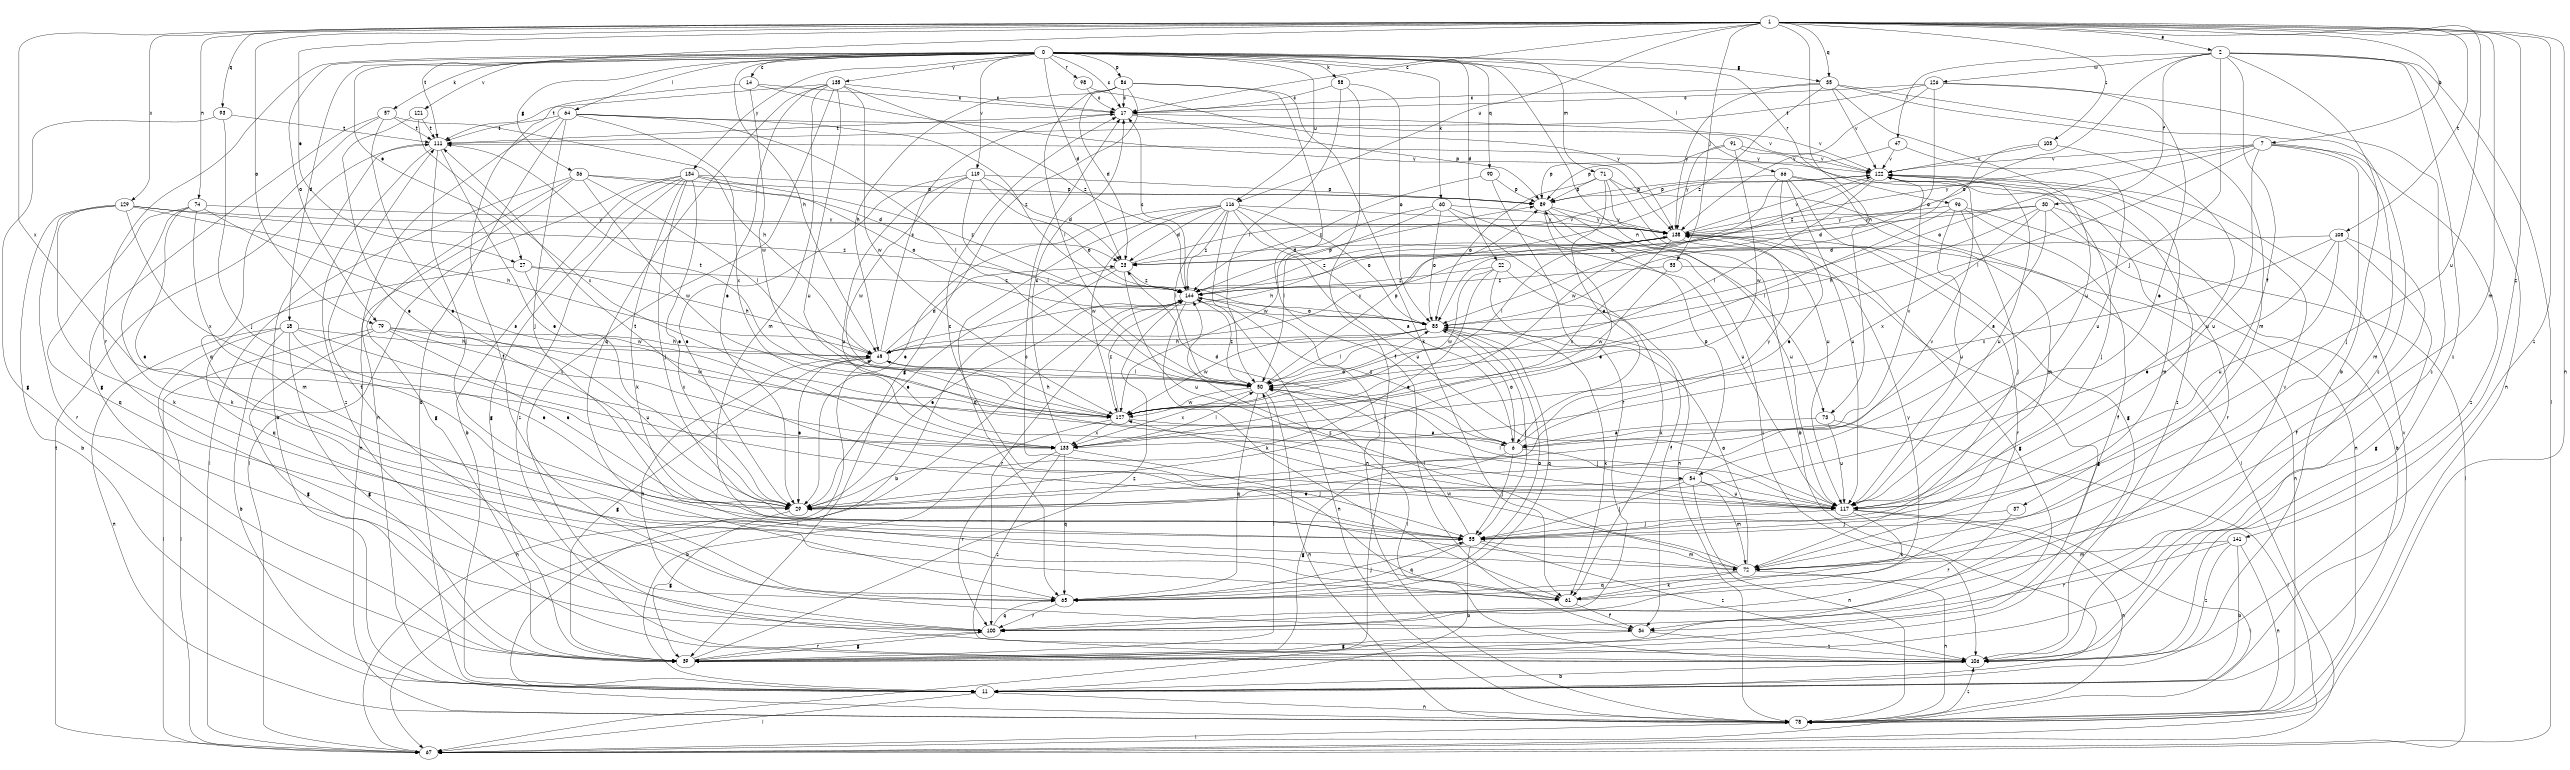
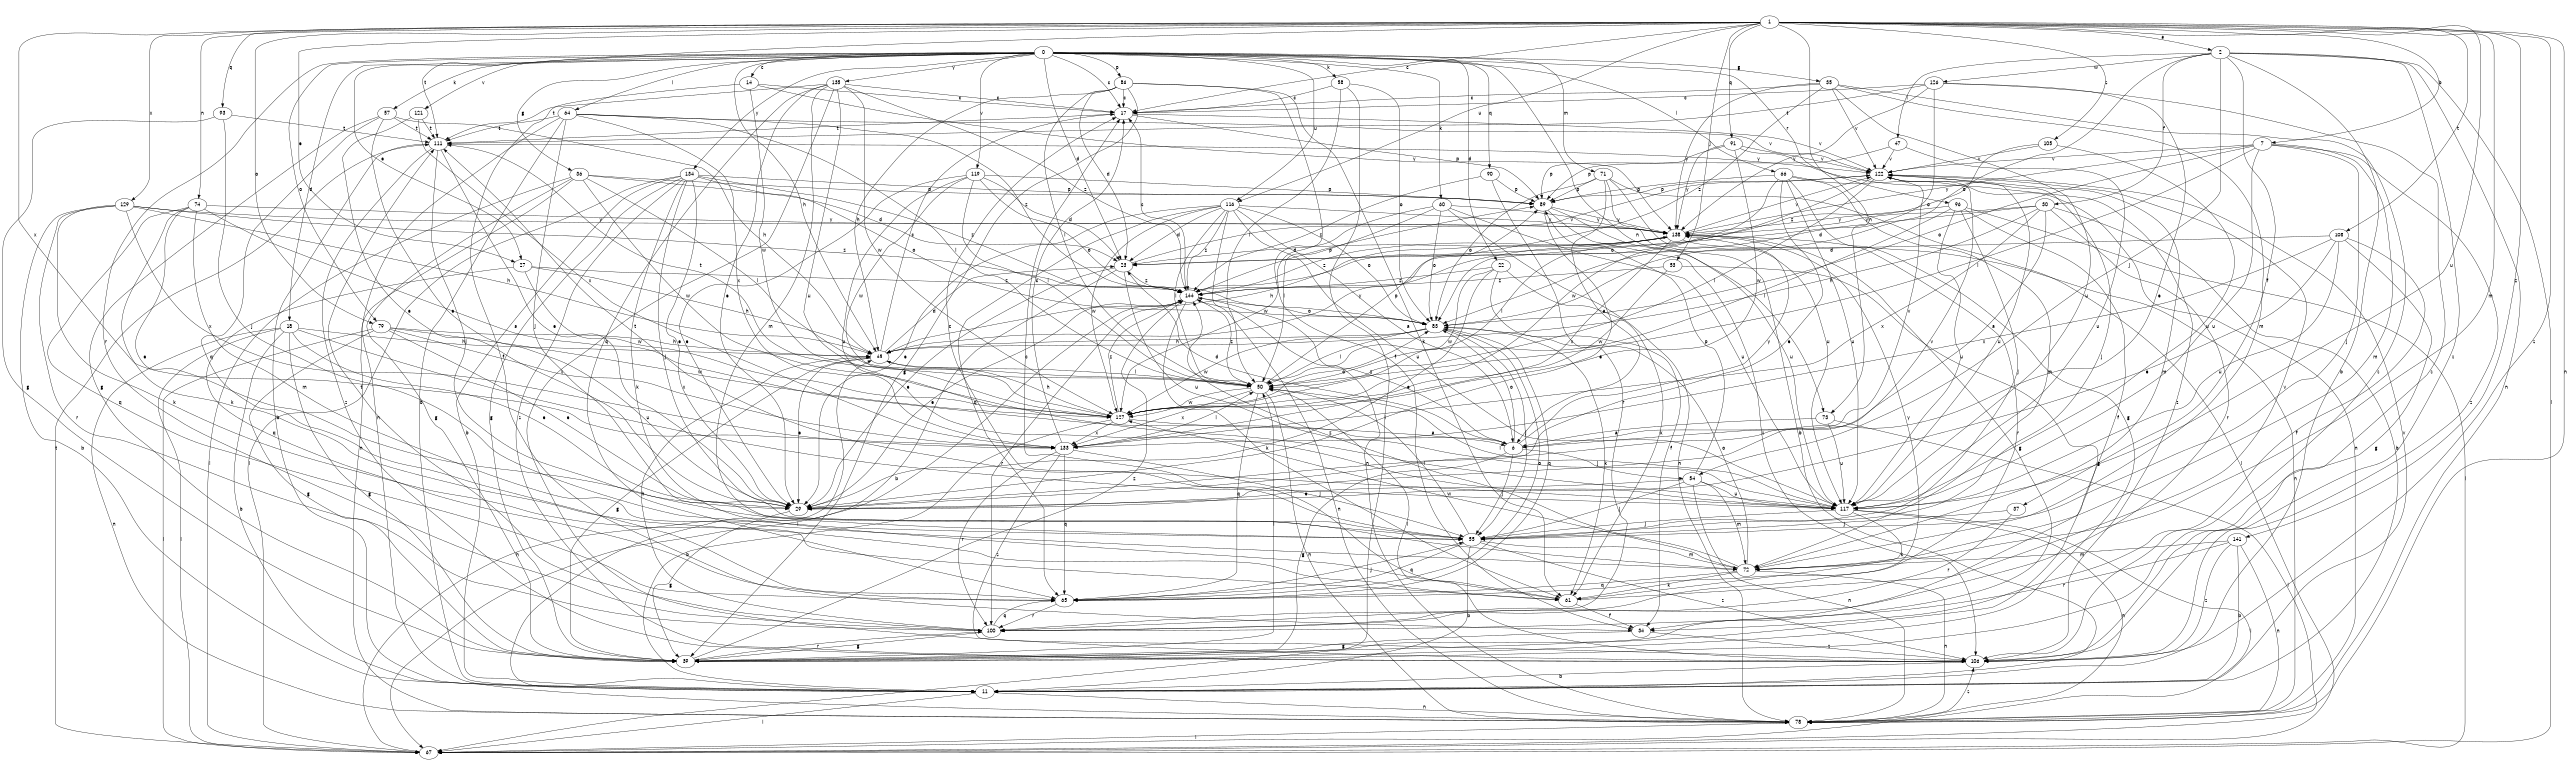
edge "1" -> "35": now "1" -> "91"
node "98": removed
